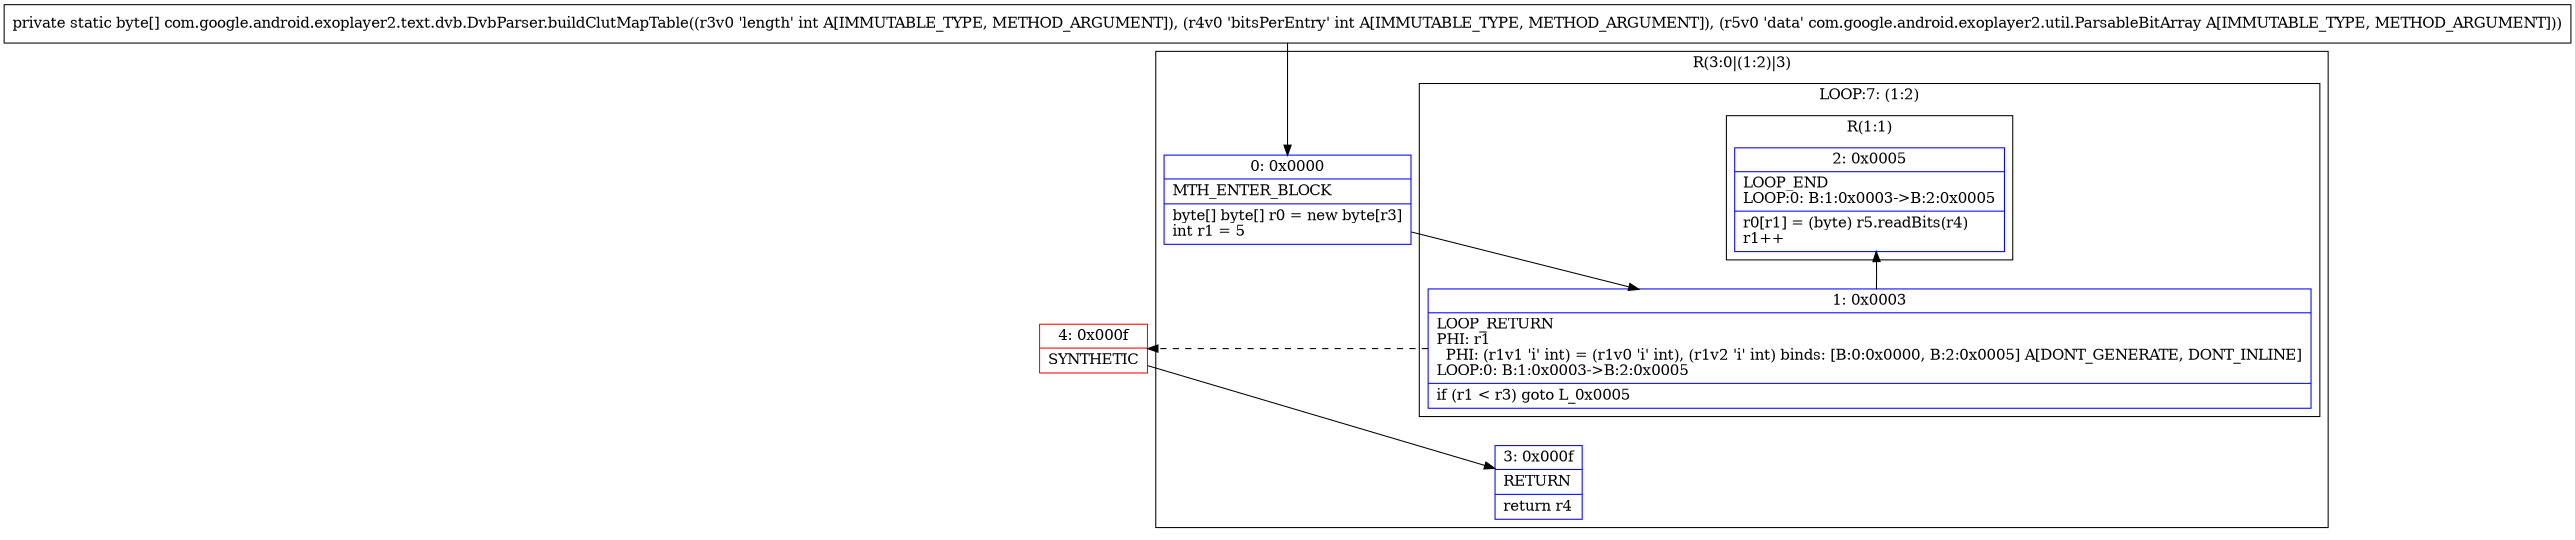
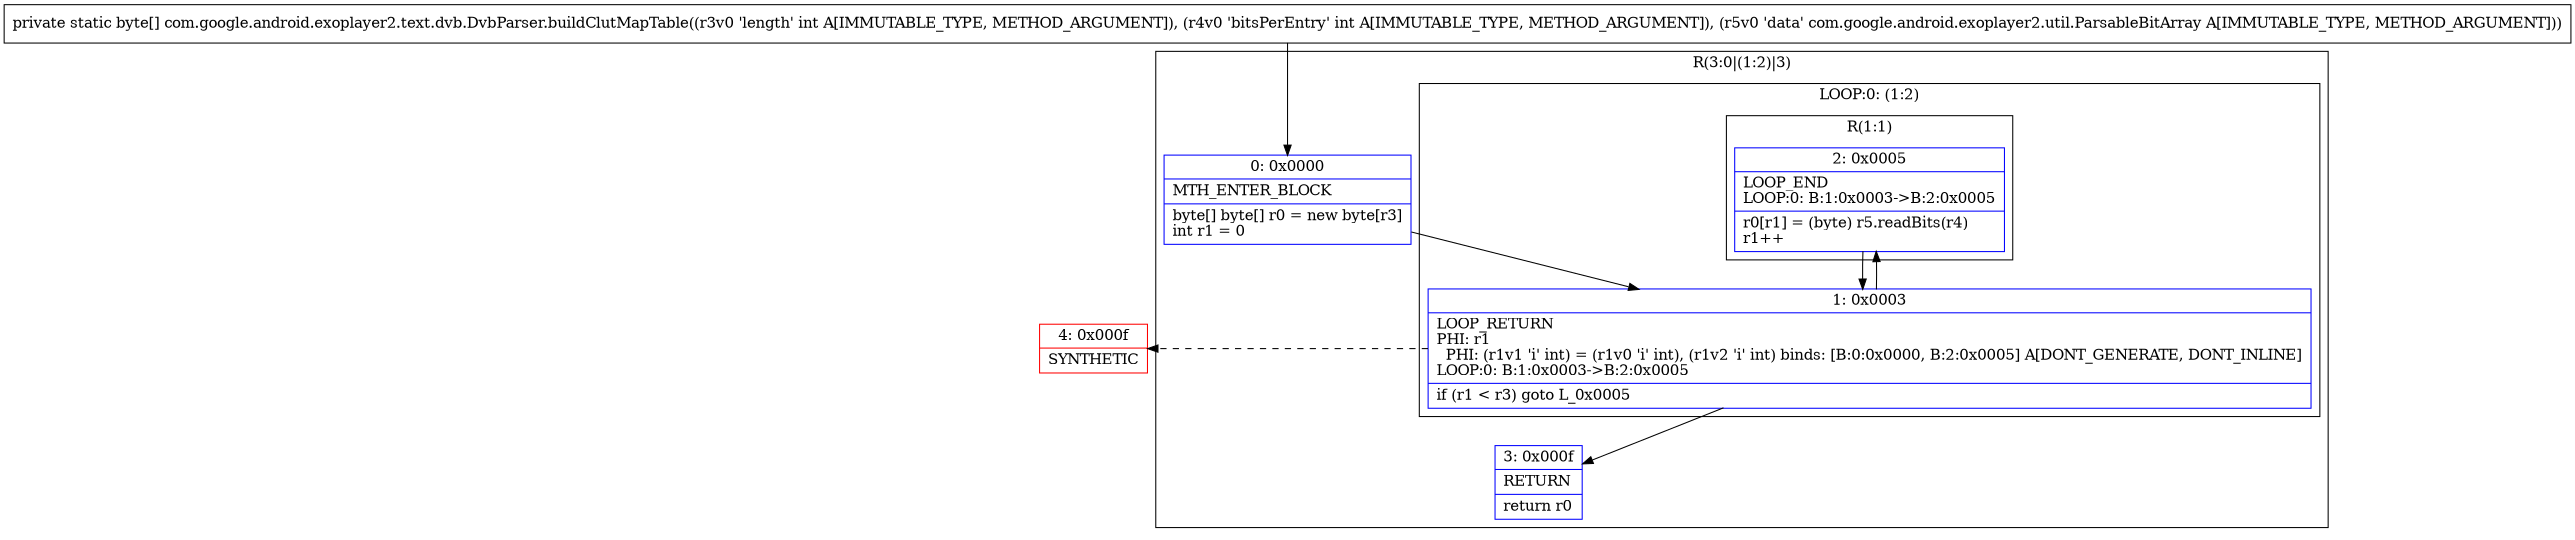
cluster "LOOP:7: (1:2)": label "LOOP:7: (1:2)" -> "LOOP:0: (1:2)"
node "0: 0x0000": text "int r1 = 5" -> "int r1 = 0"
edge "2: 0x0005" -> "1: 0x0003": added
edge "4: 0x000f" -> "3: 0x000f": now "1: 0x0003" -> "3: 0x000f"
node "3: 0x000f": text "return r4" -> "return r0"
